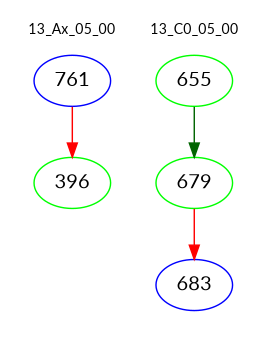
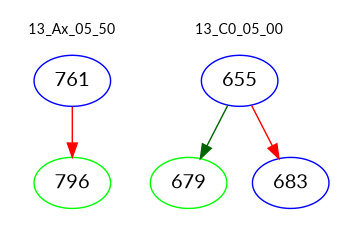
cluster "13_Ax_05_00": label "13_Ax_05_00" -> "13_Ax_05_50"
node "655": color green -> blue
node "396": label "396" -> "796"
edge "679" -> "683": now "655" -> "683"
